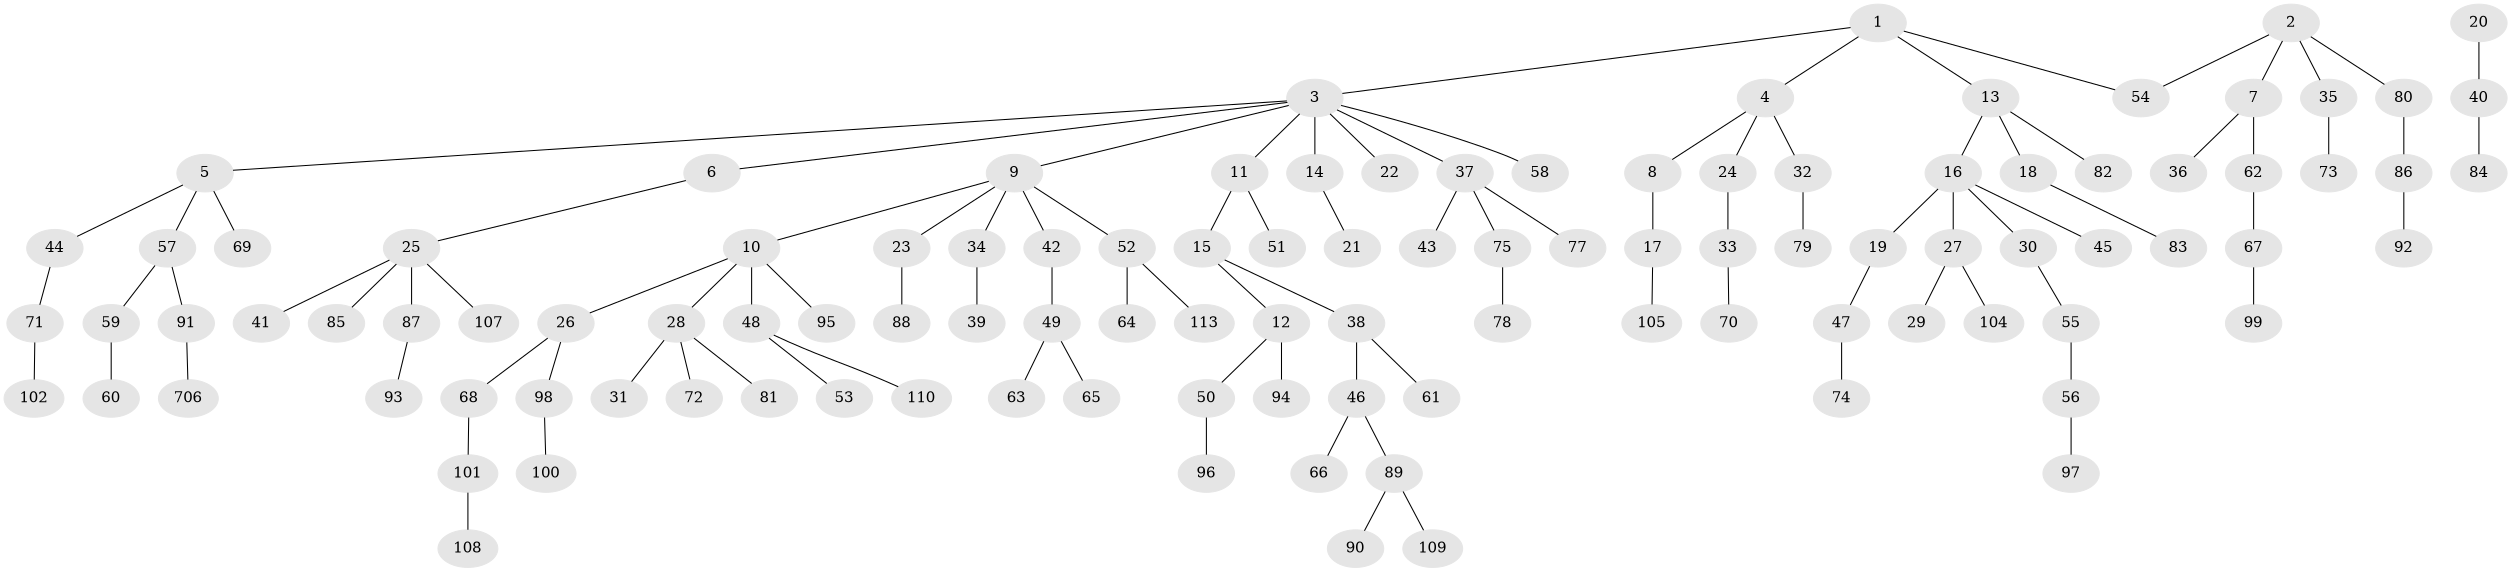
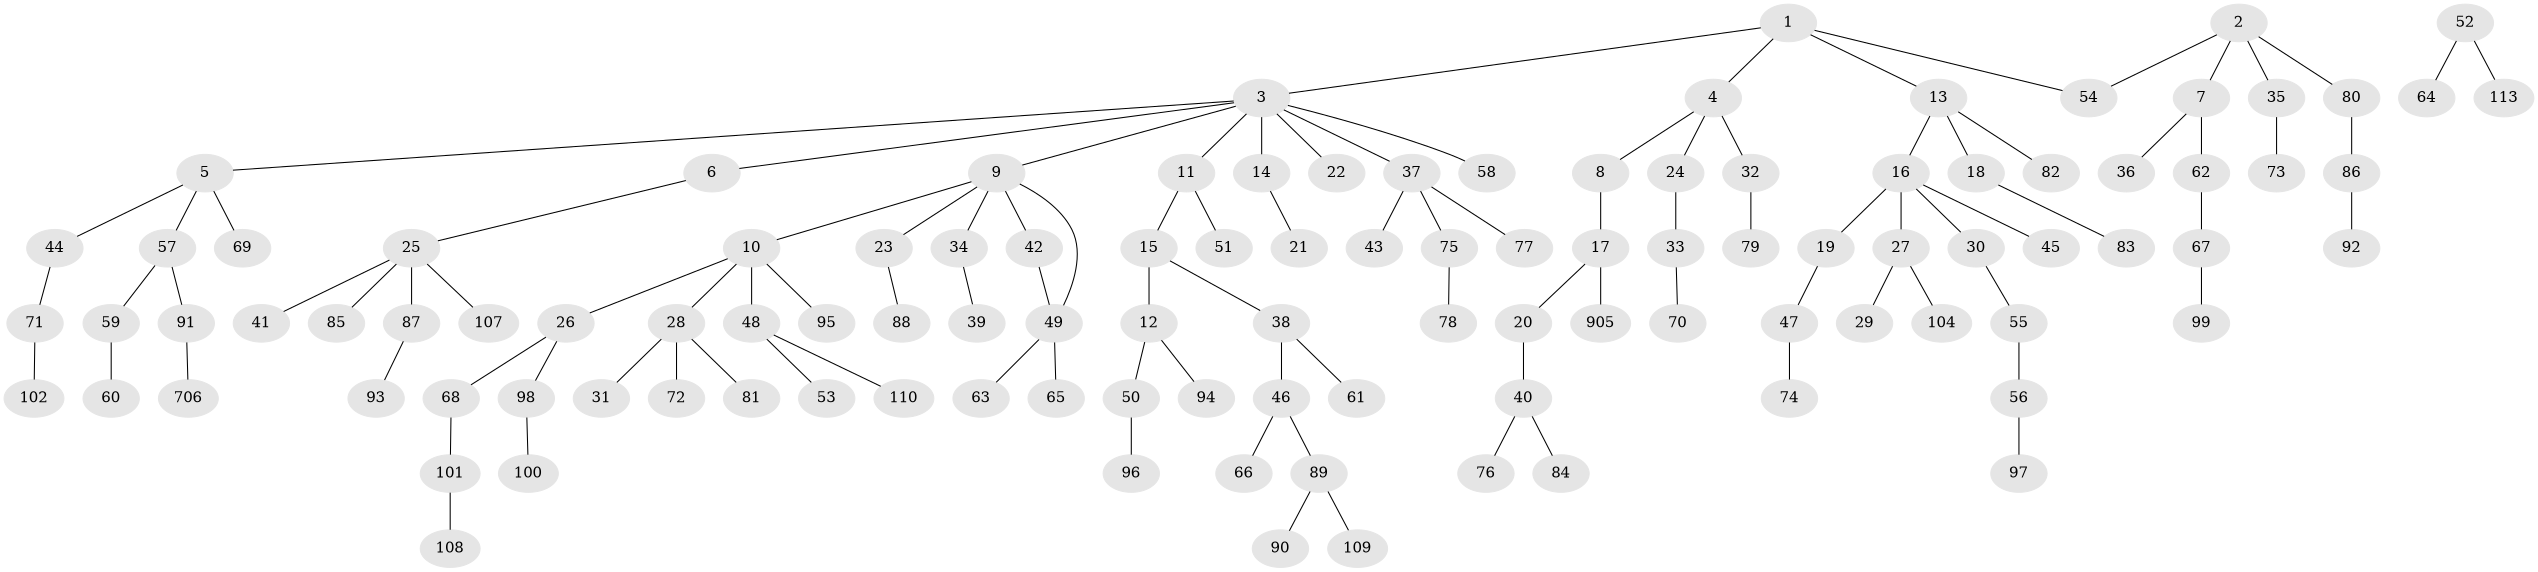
edge "9" -- "52": now "9" -- "49"
edge "17" -- "20": added
node "105": label "105" -> "905"
node "76": added
